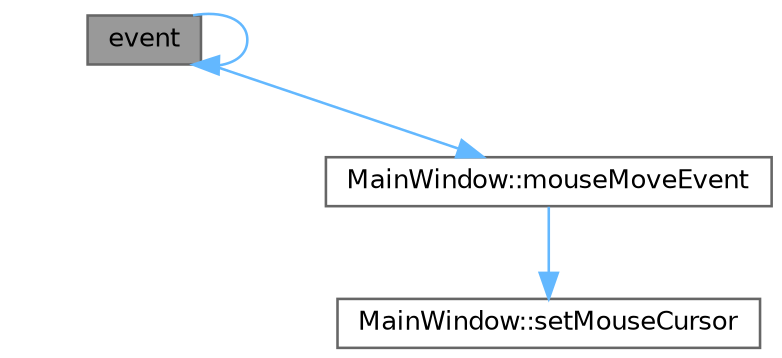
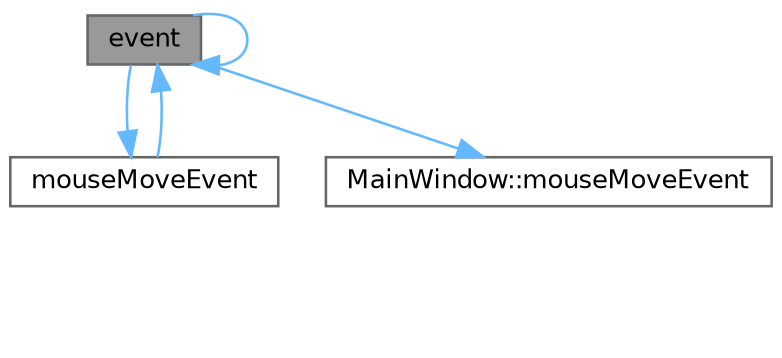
node "mouseMoveEvent": added
node "MainWindow::setMouseCursor": removed
